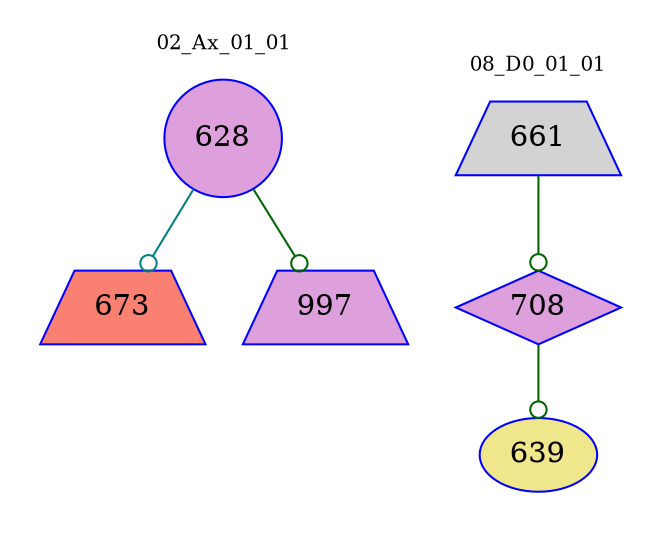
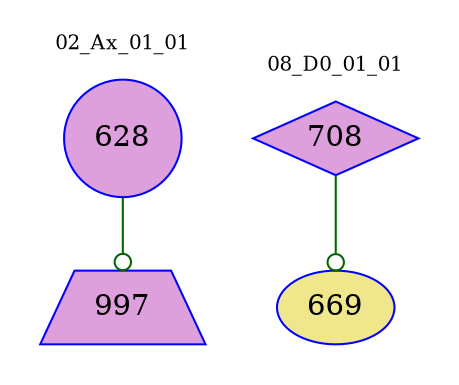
node "661": removed
node "673": removed
node "639": label "639" -> "669"
